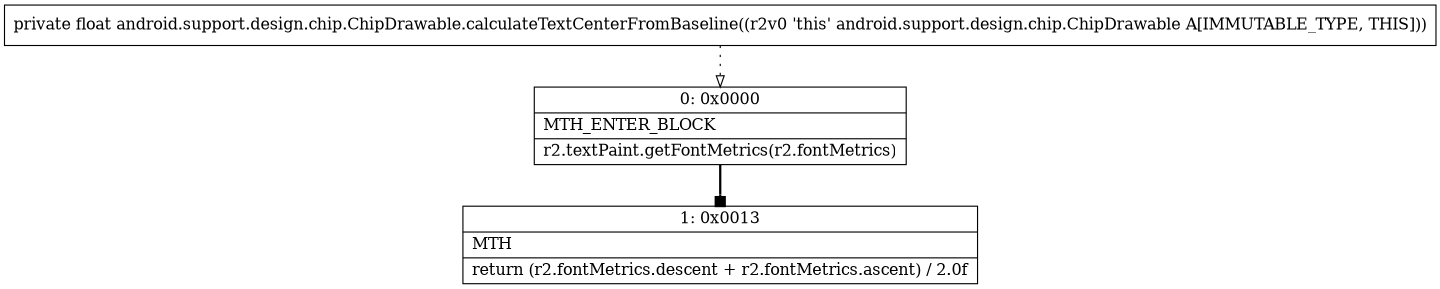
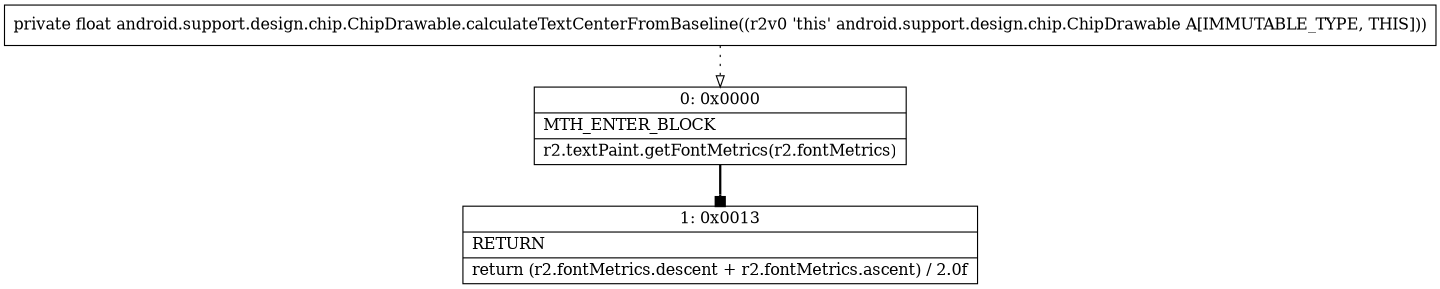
node "1: 0x0013": text "MTH" -> "RETURN"
